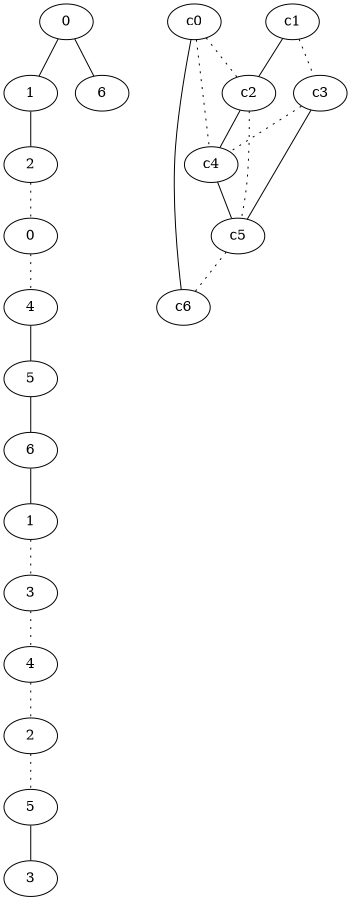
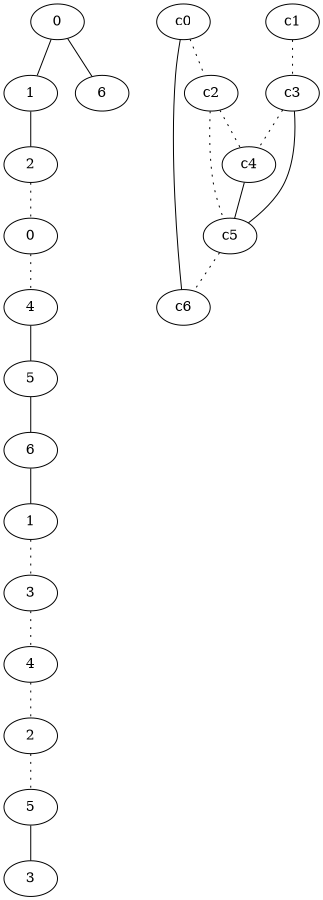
edge "c1" -- "c2": removed
edge "c0" -- "c4": removed
edge "c2" -- "c4": style solid -> dotted
